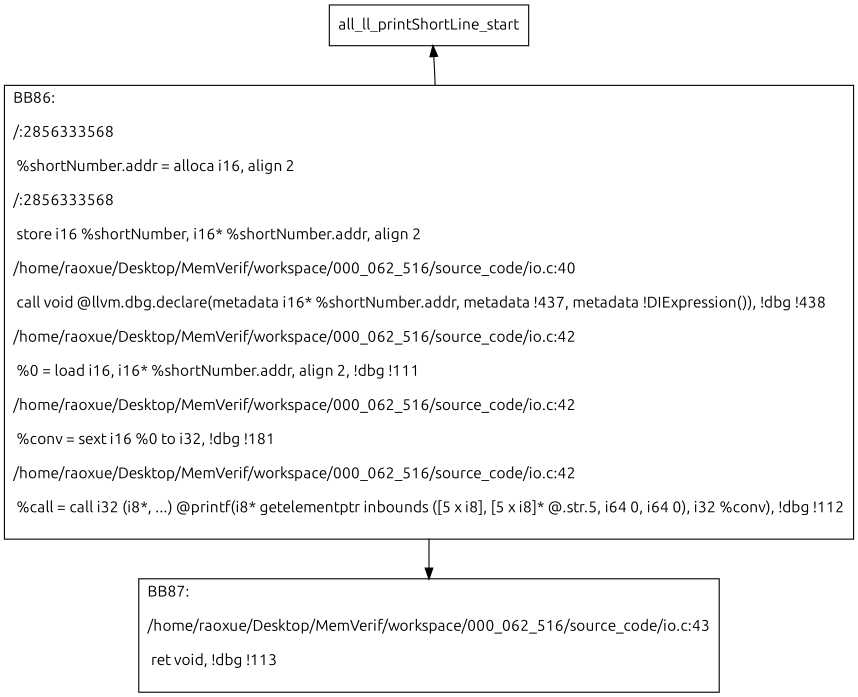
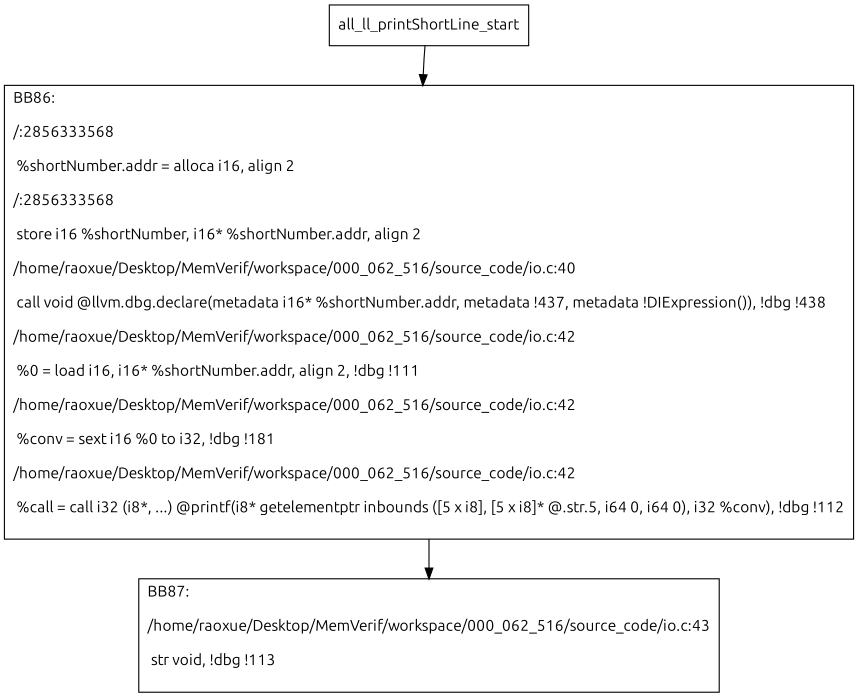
edge "BB86:" -> "all_ll_printShortLine_start": reversed
node "BB87:": text "ret void, !dbg !113" -> "str void, !dbg !113"
